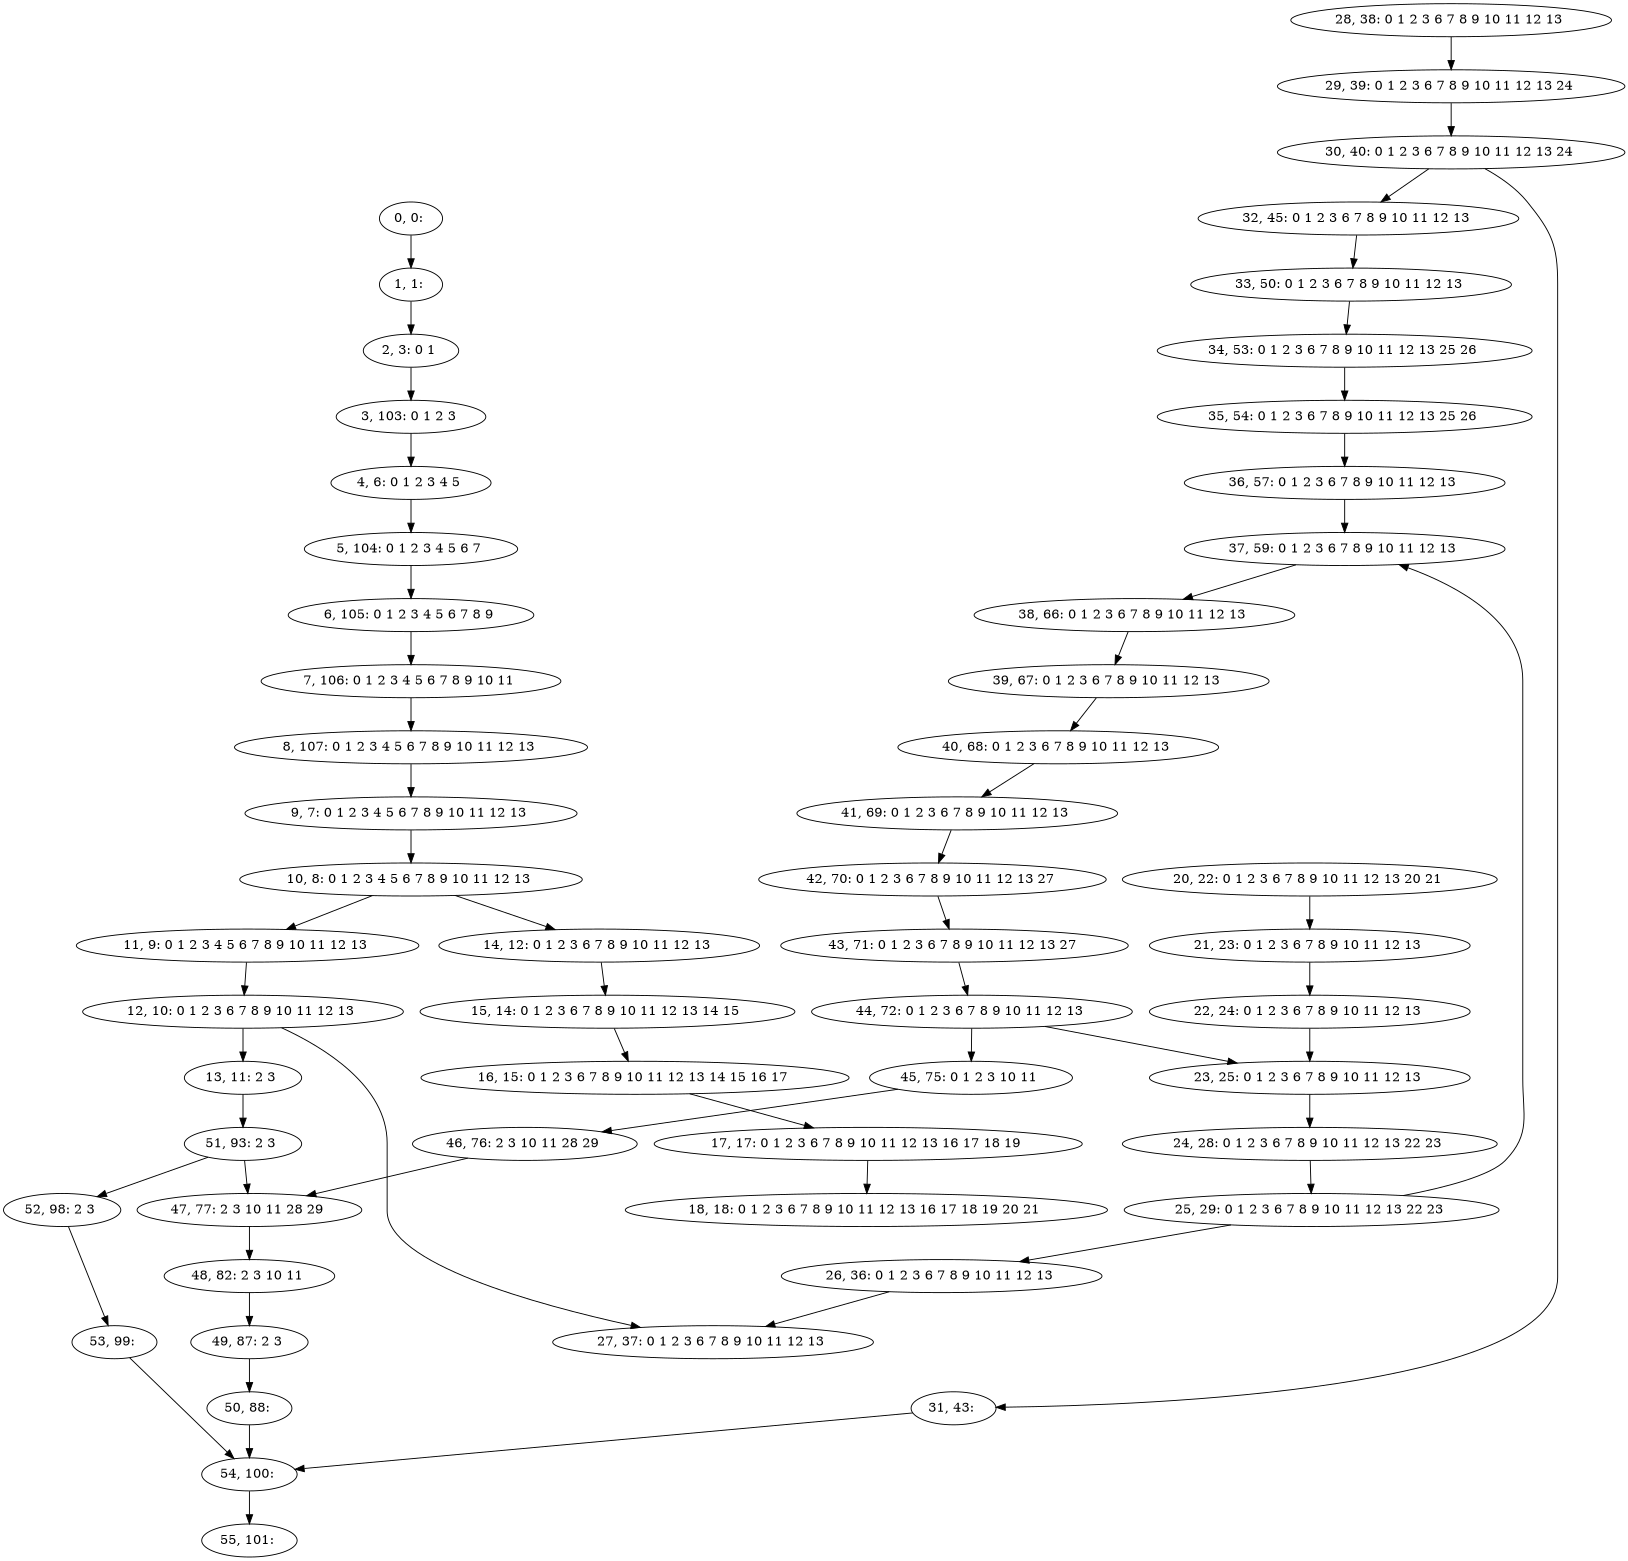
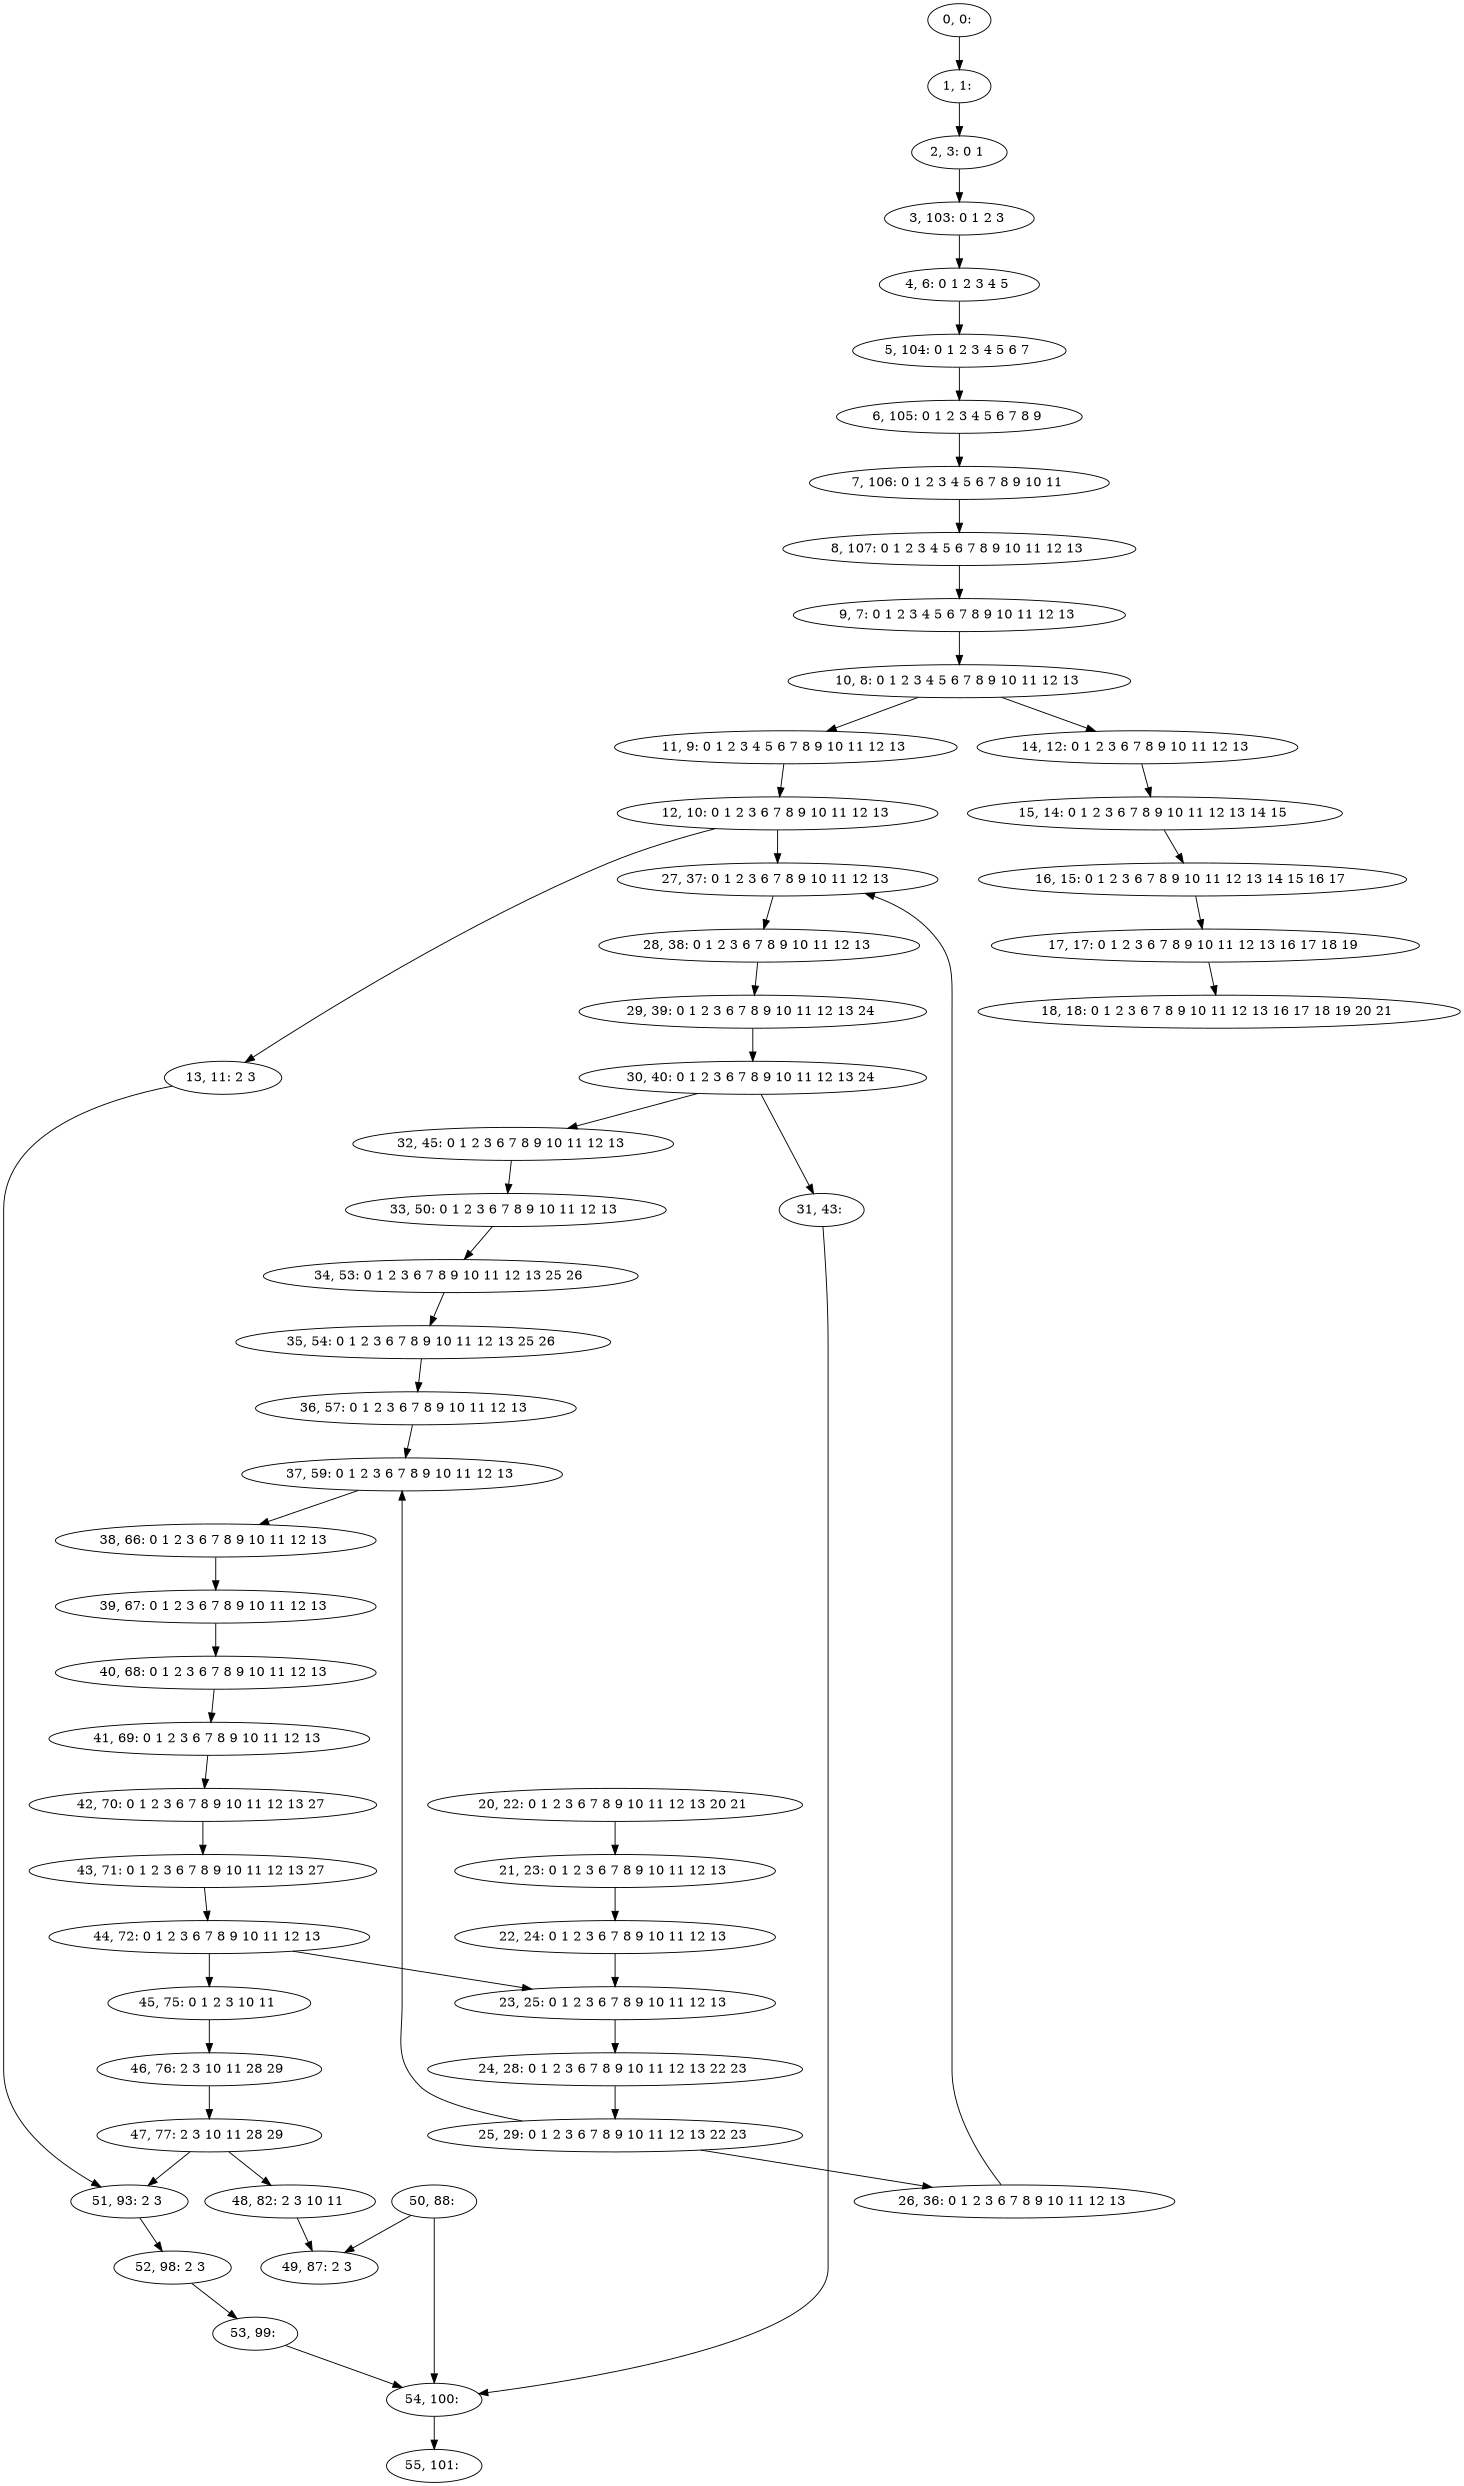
edge "27, 37: 0 1 2 3 6 7 8 9 10 11 12 13" -> "28, 38: 0 1 2 3 6 7 8 9 10 11 12 13": added
edge "51, 93: 2 3" -> "47, 77: 2 3 10 11 28 29": reversed
edge "49, 87: 2 3" -> "50, 88:": reversed
